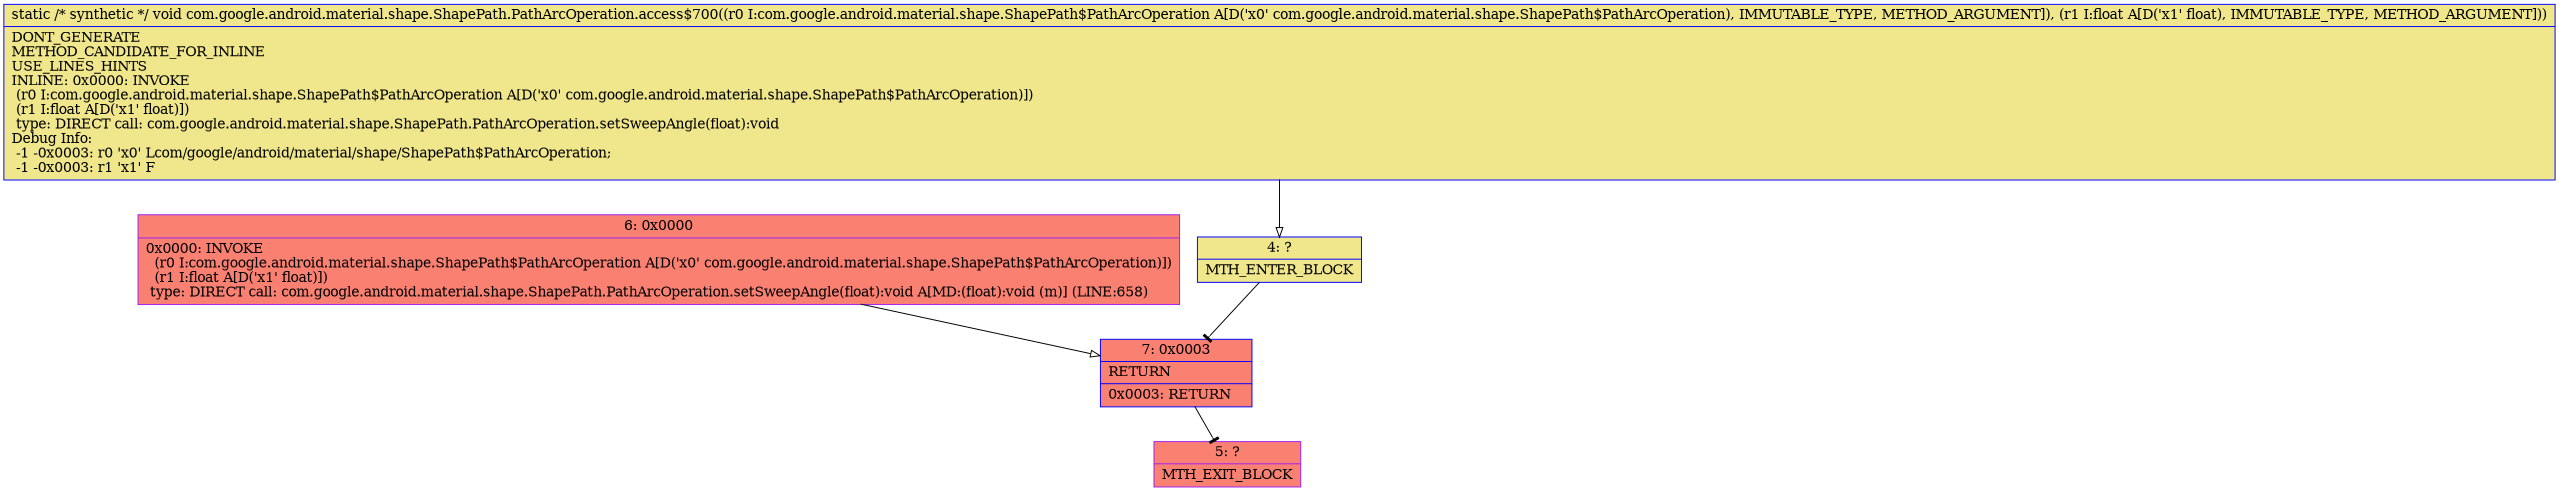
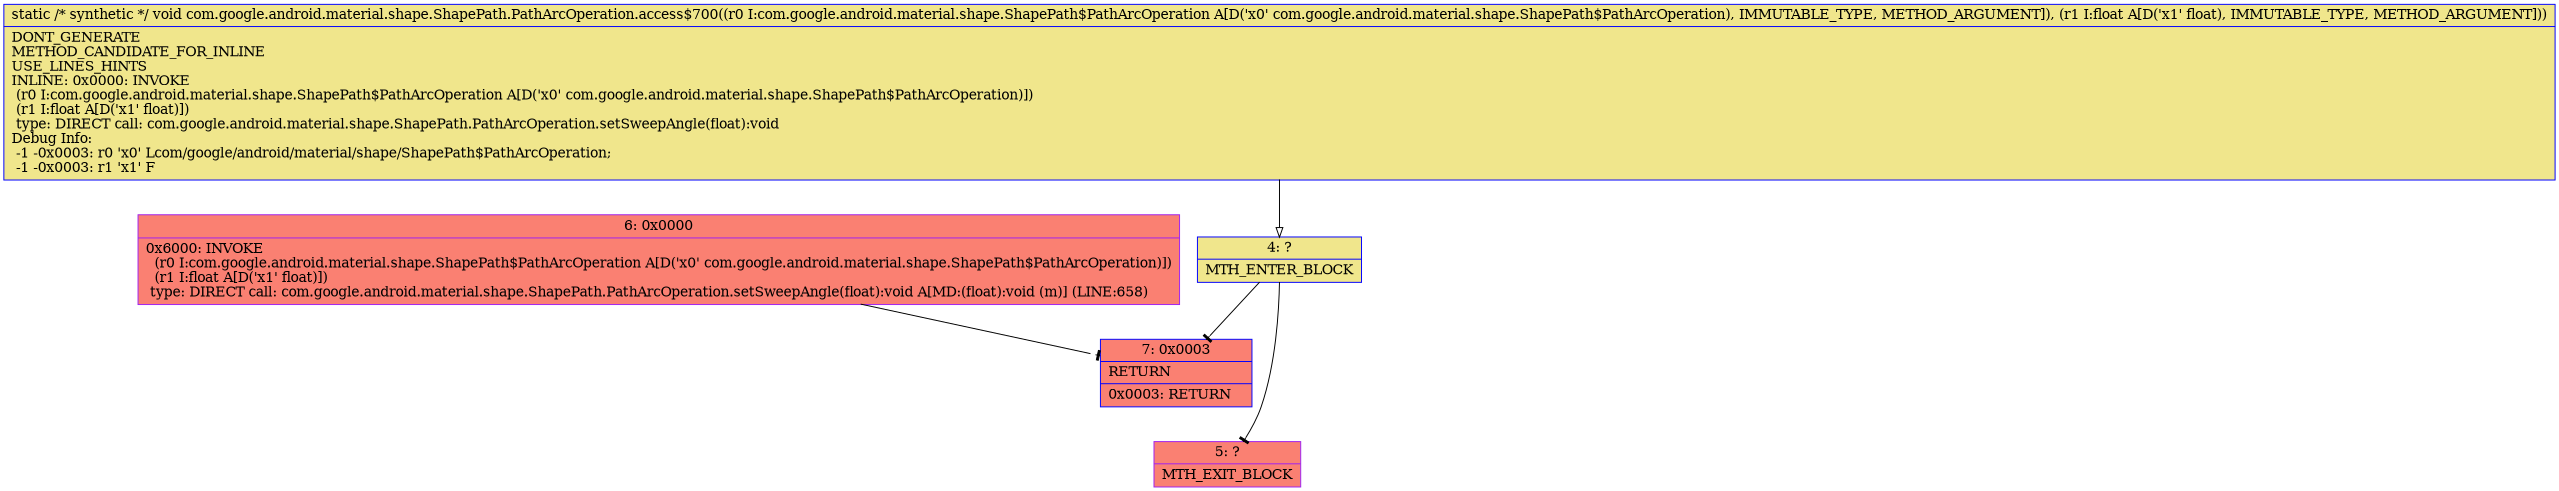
node "6: 0x0000": text "0x0000: INVOKE" -> "0x6000: INVOKE"
edge "6: 0x0000" -> "7: 0x0003": arrowhead onormal -> tee
edge "7: 0x0003" -> "5: ?": now "4: ?" -> "5: ?"
